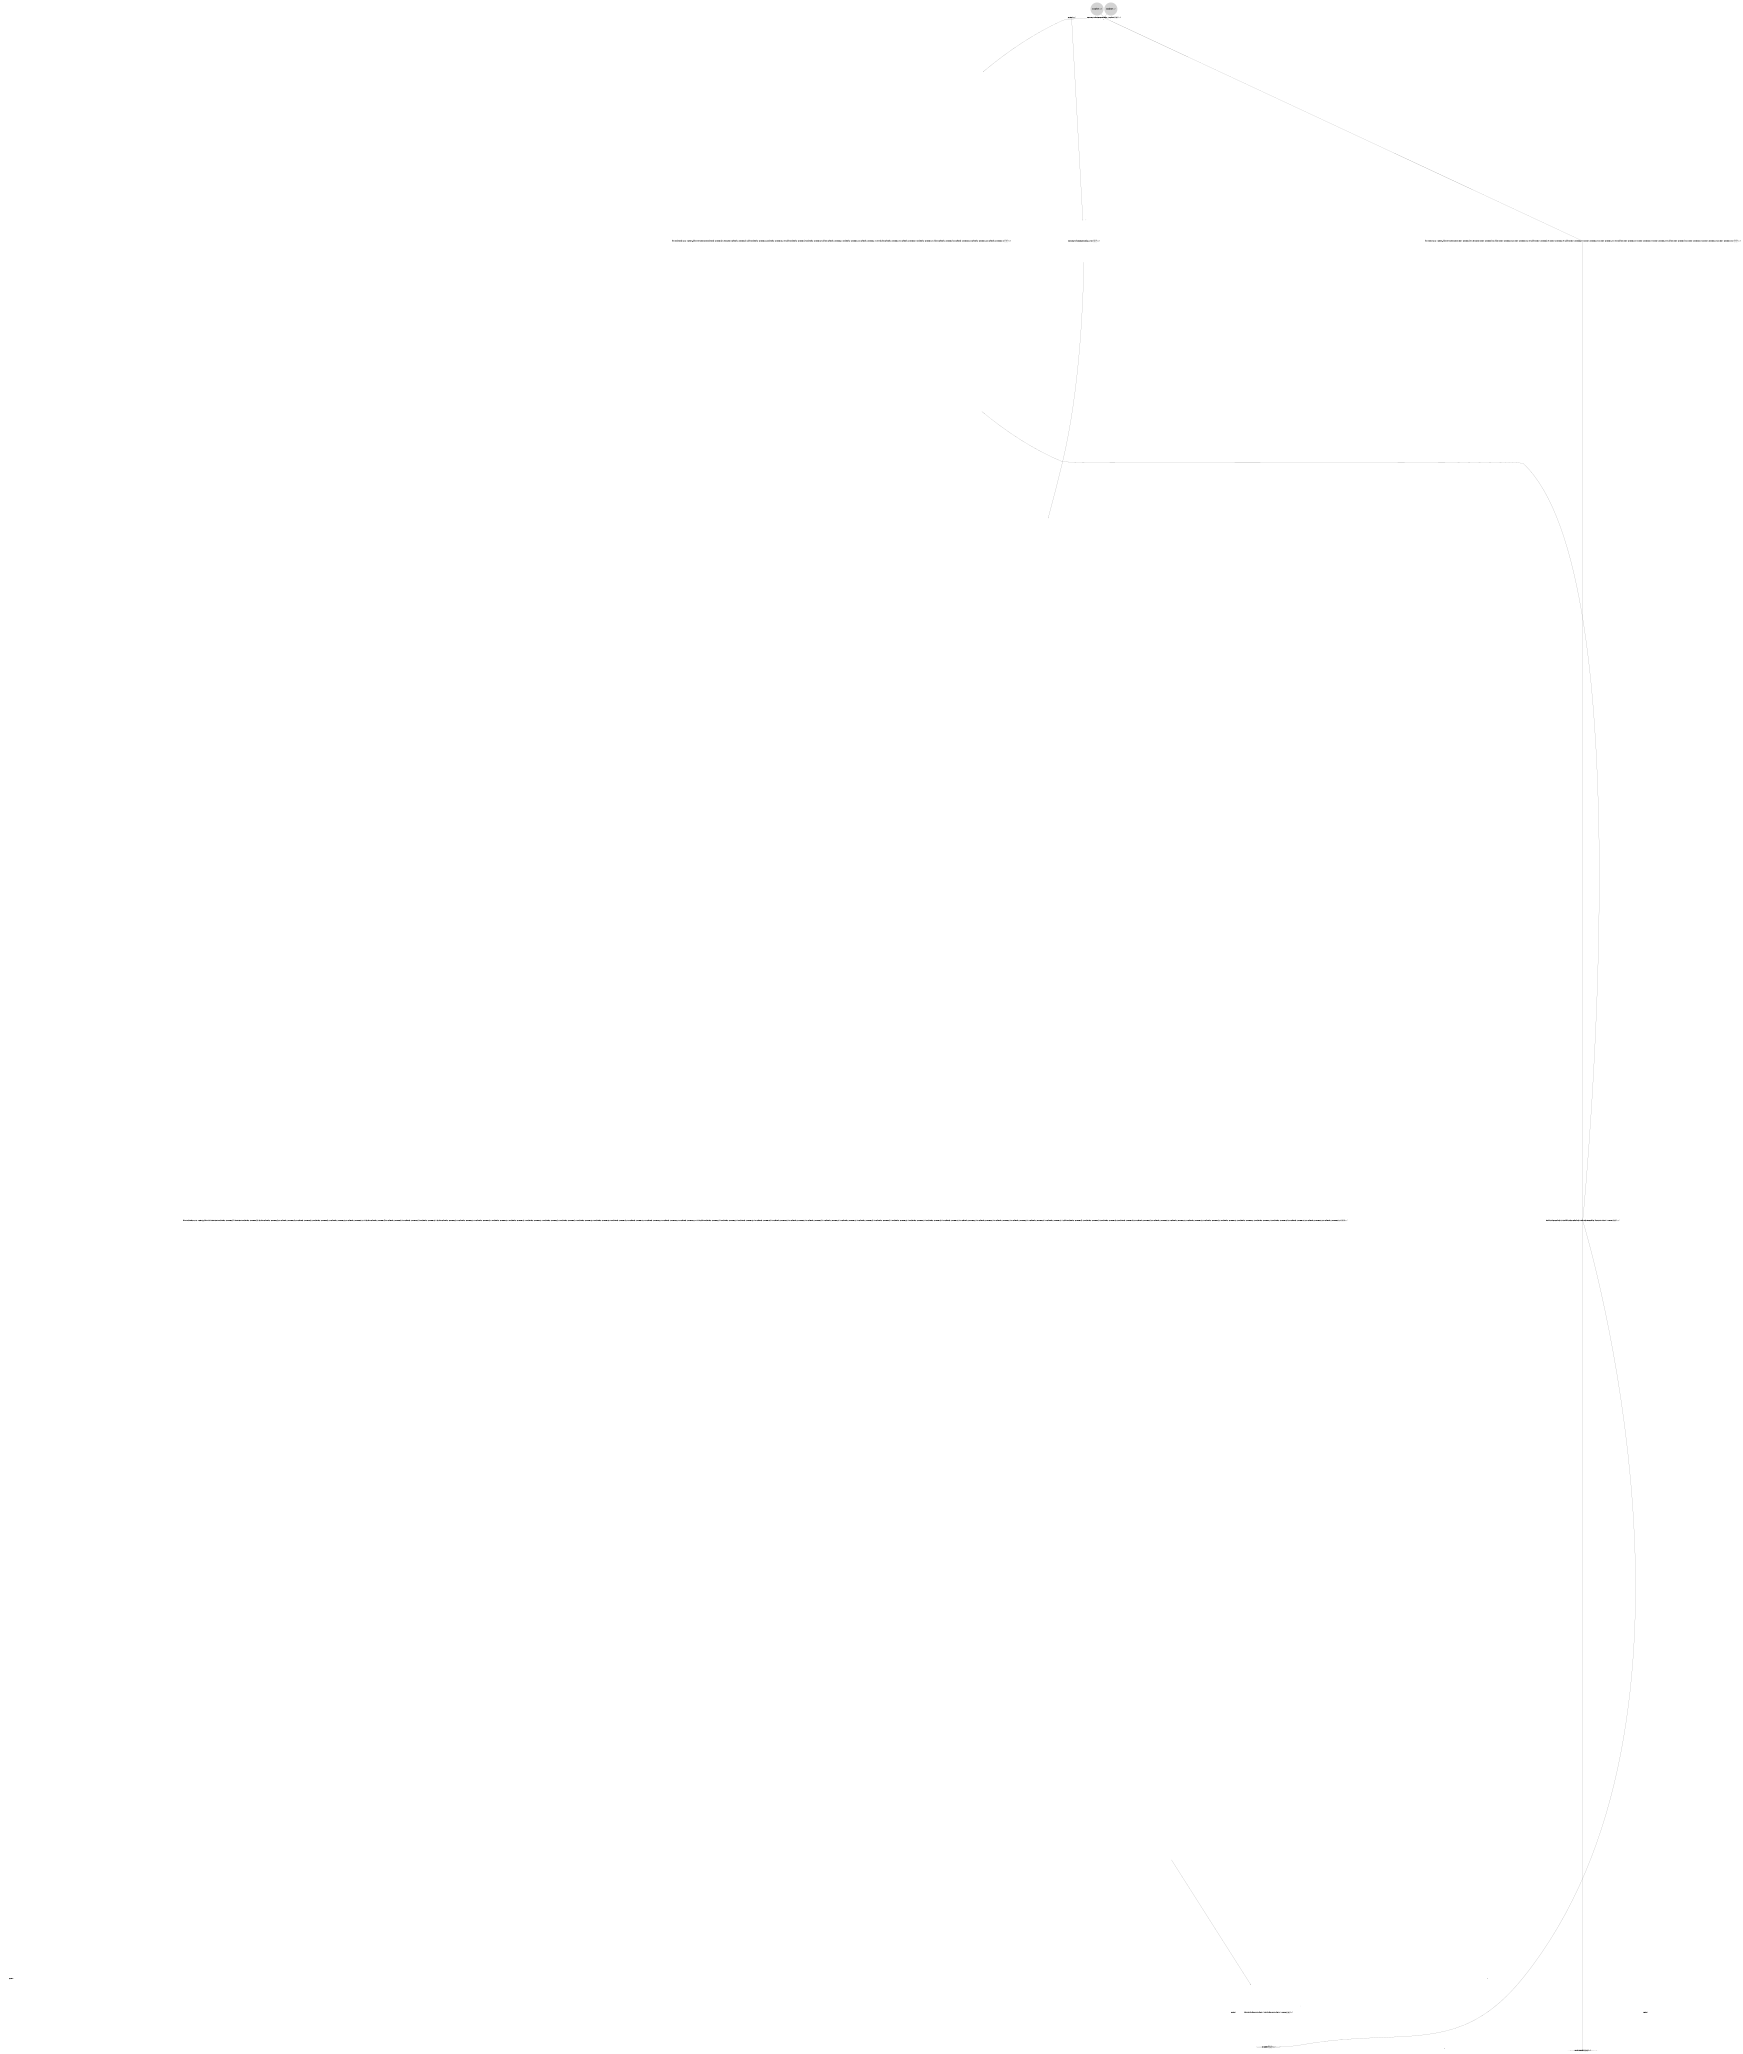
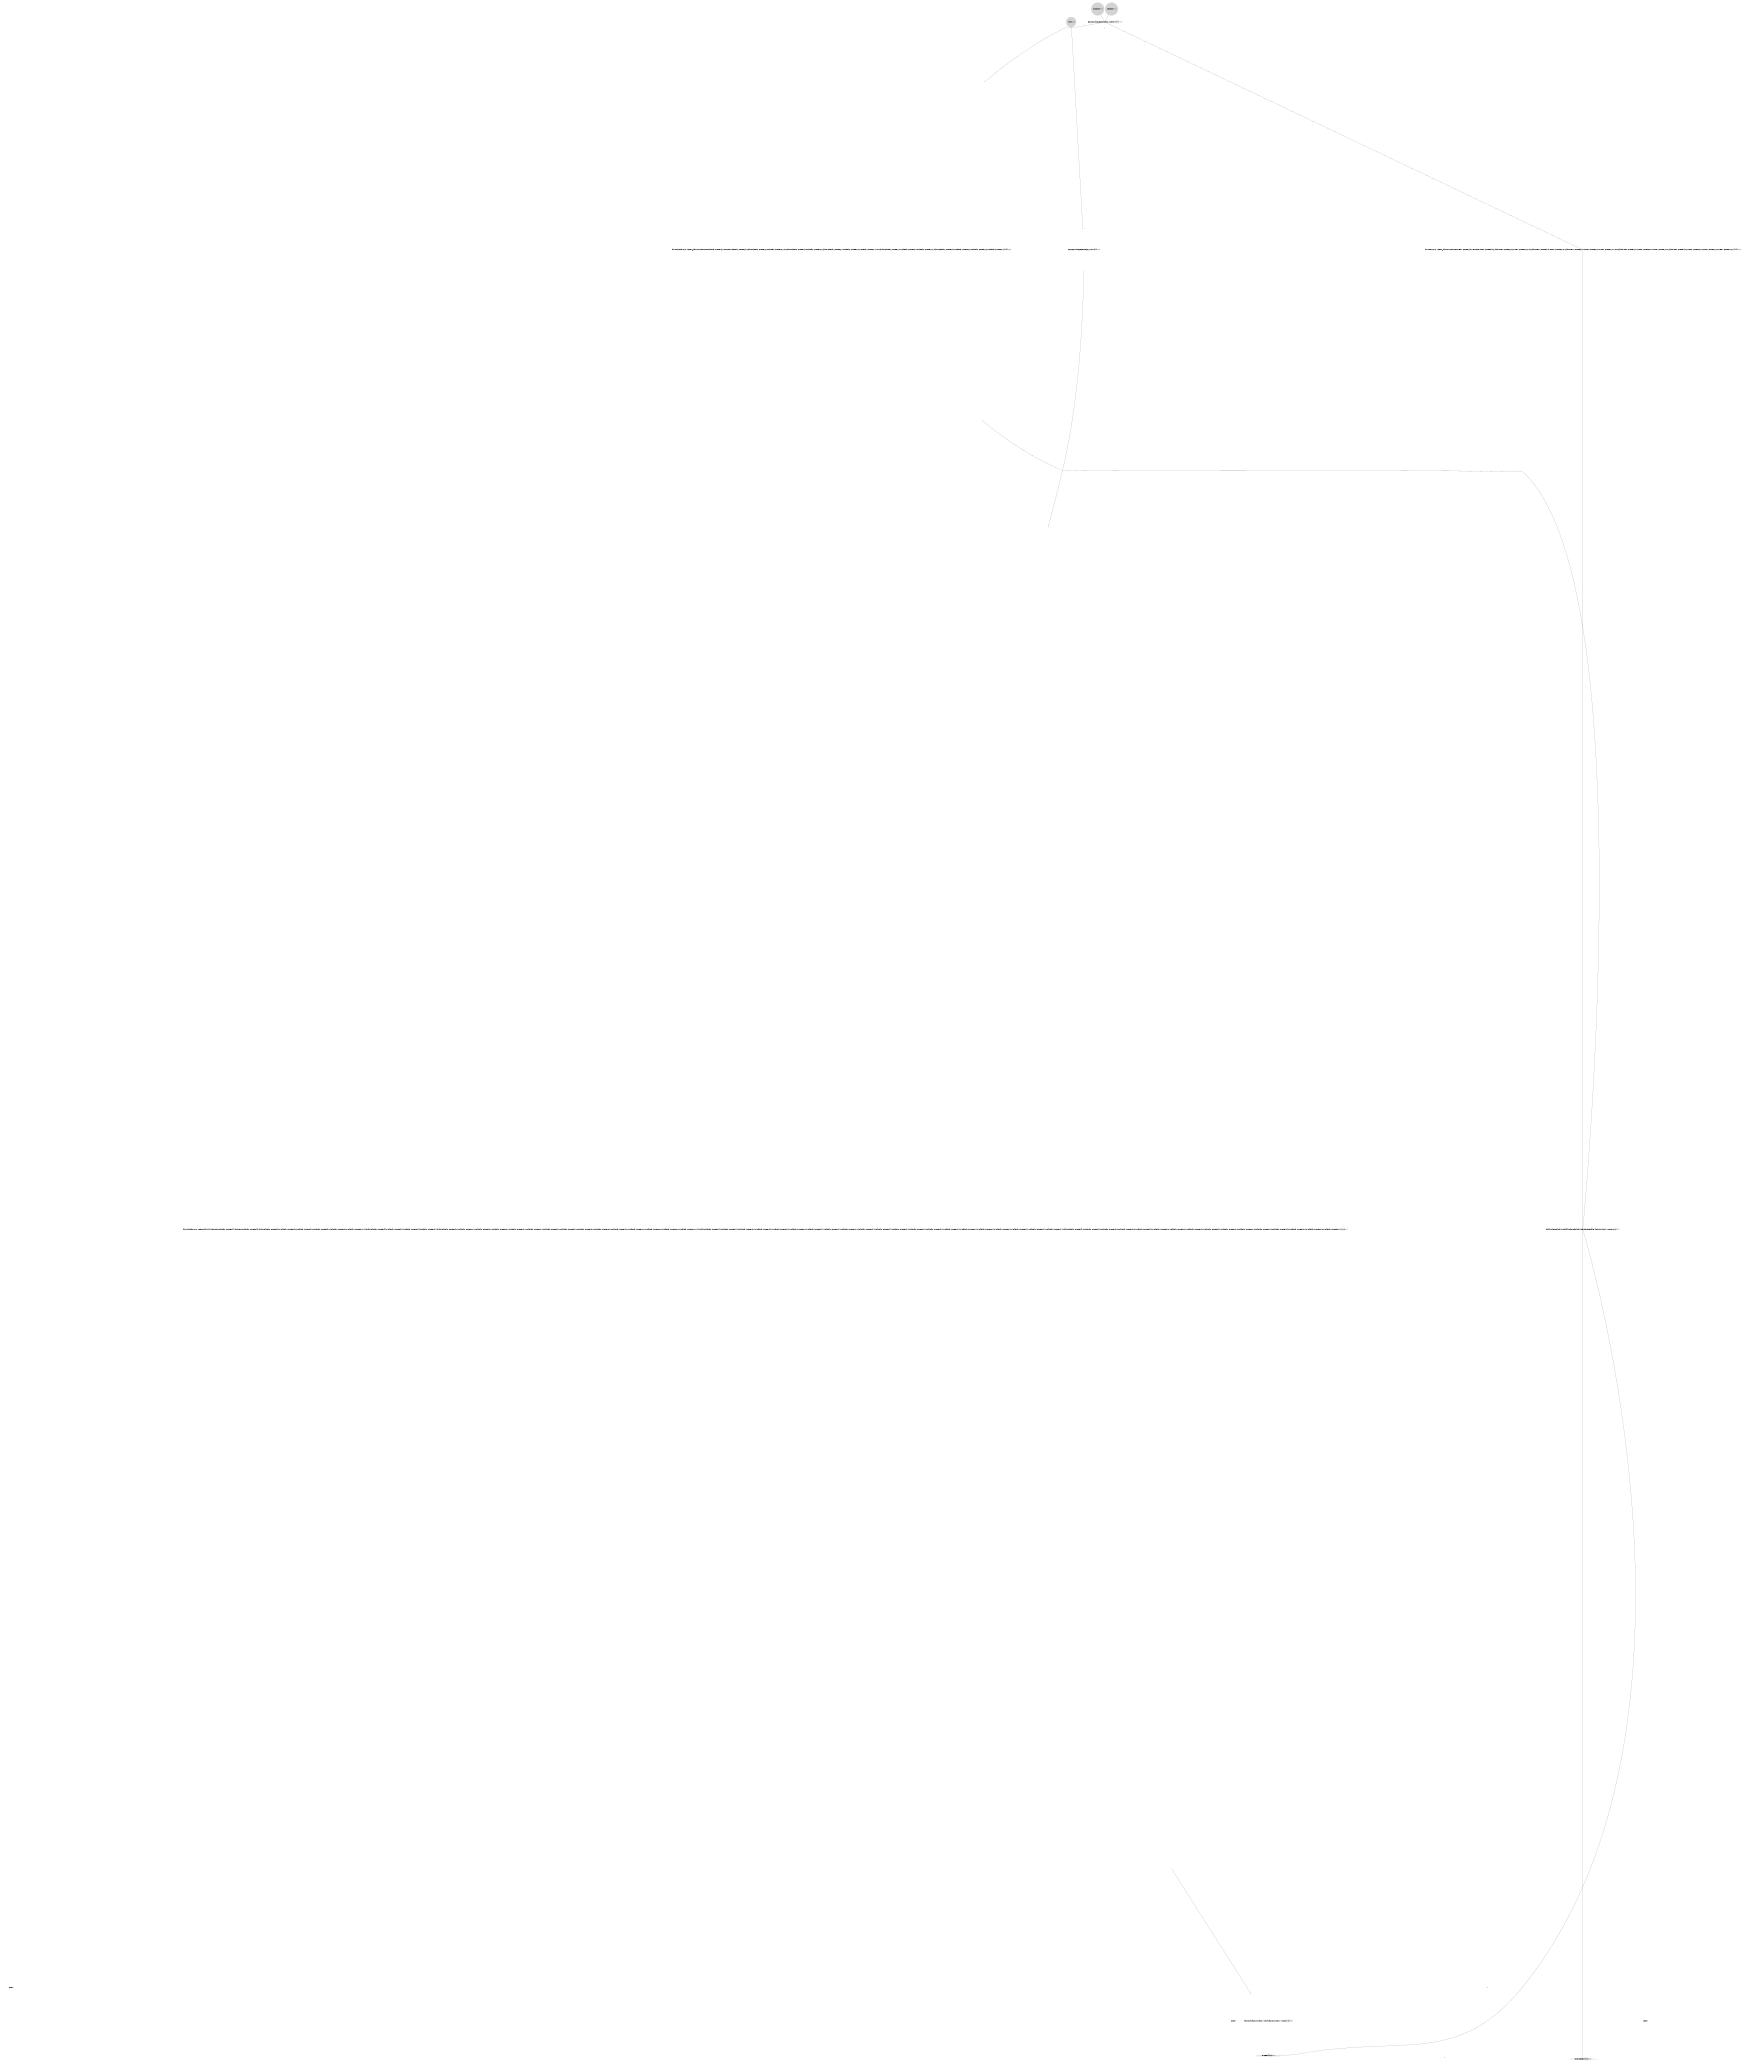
node "testMultiInner['0', '0', '1']": shape box -> circle
